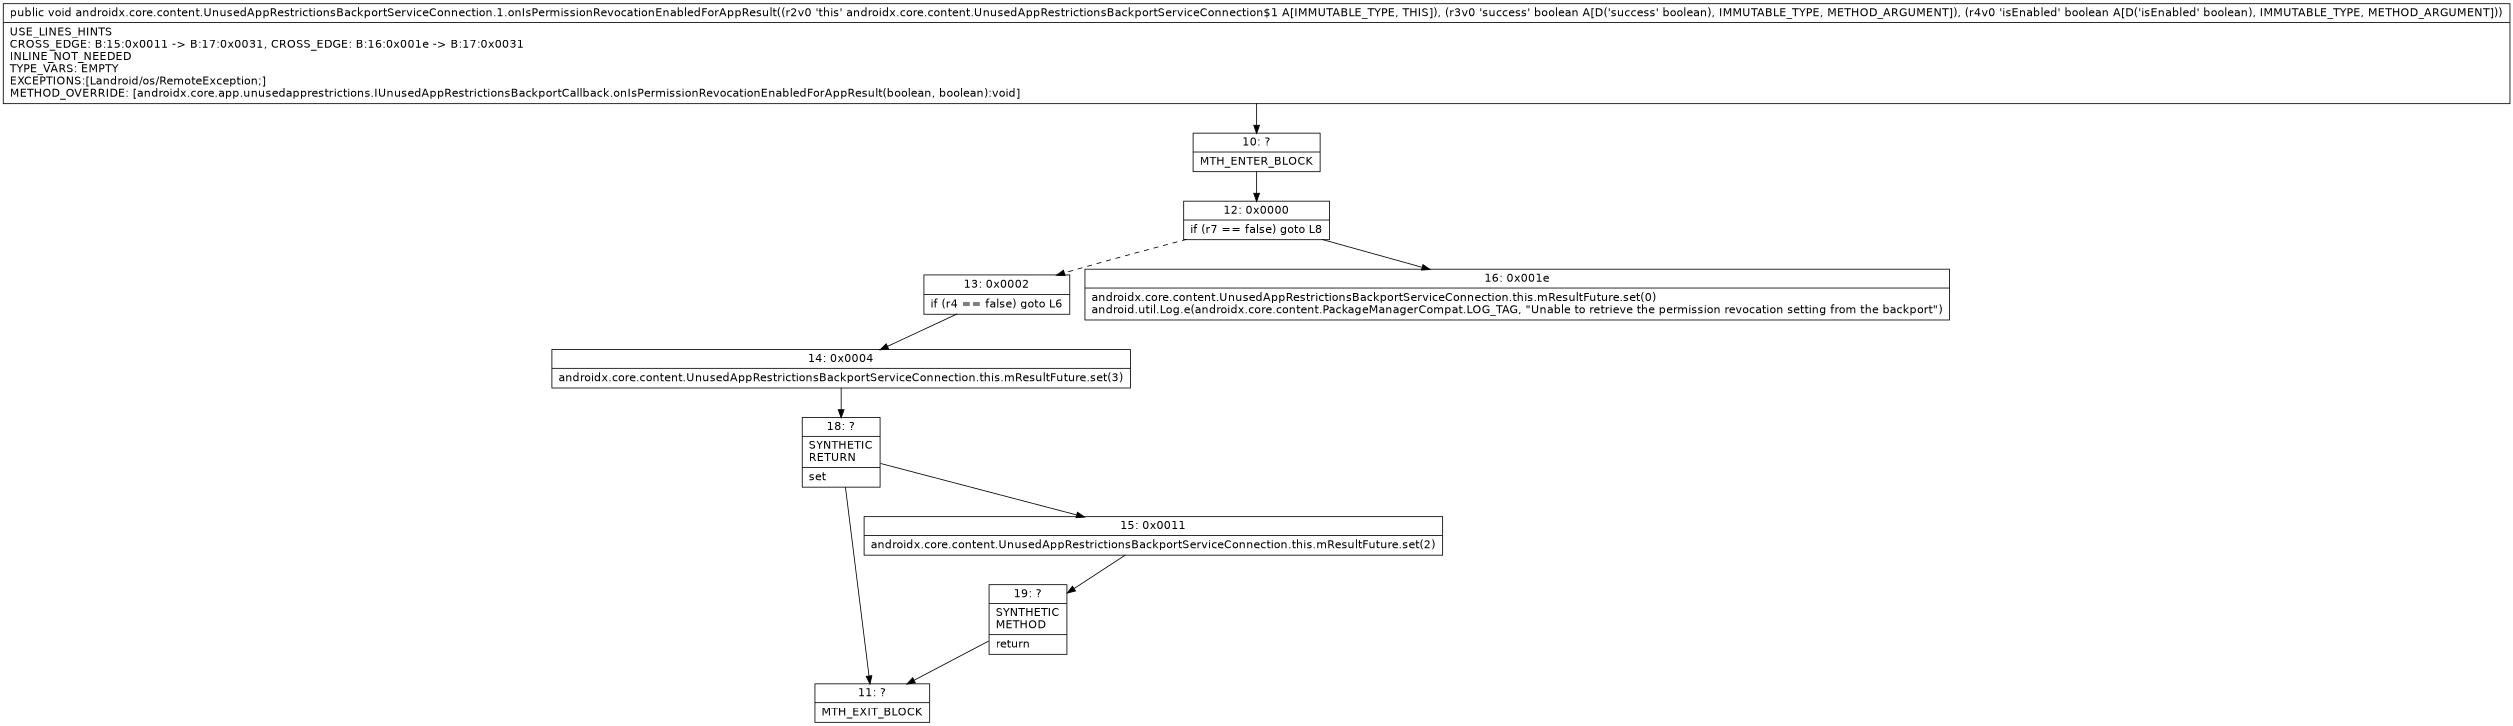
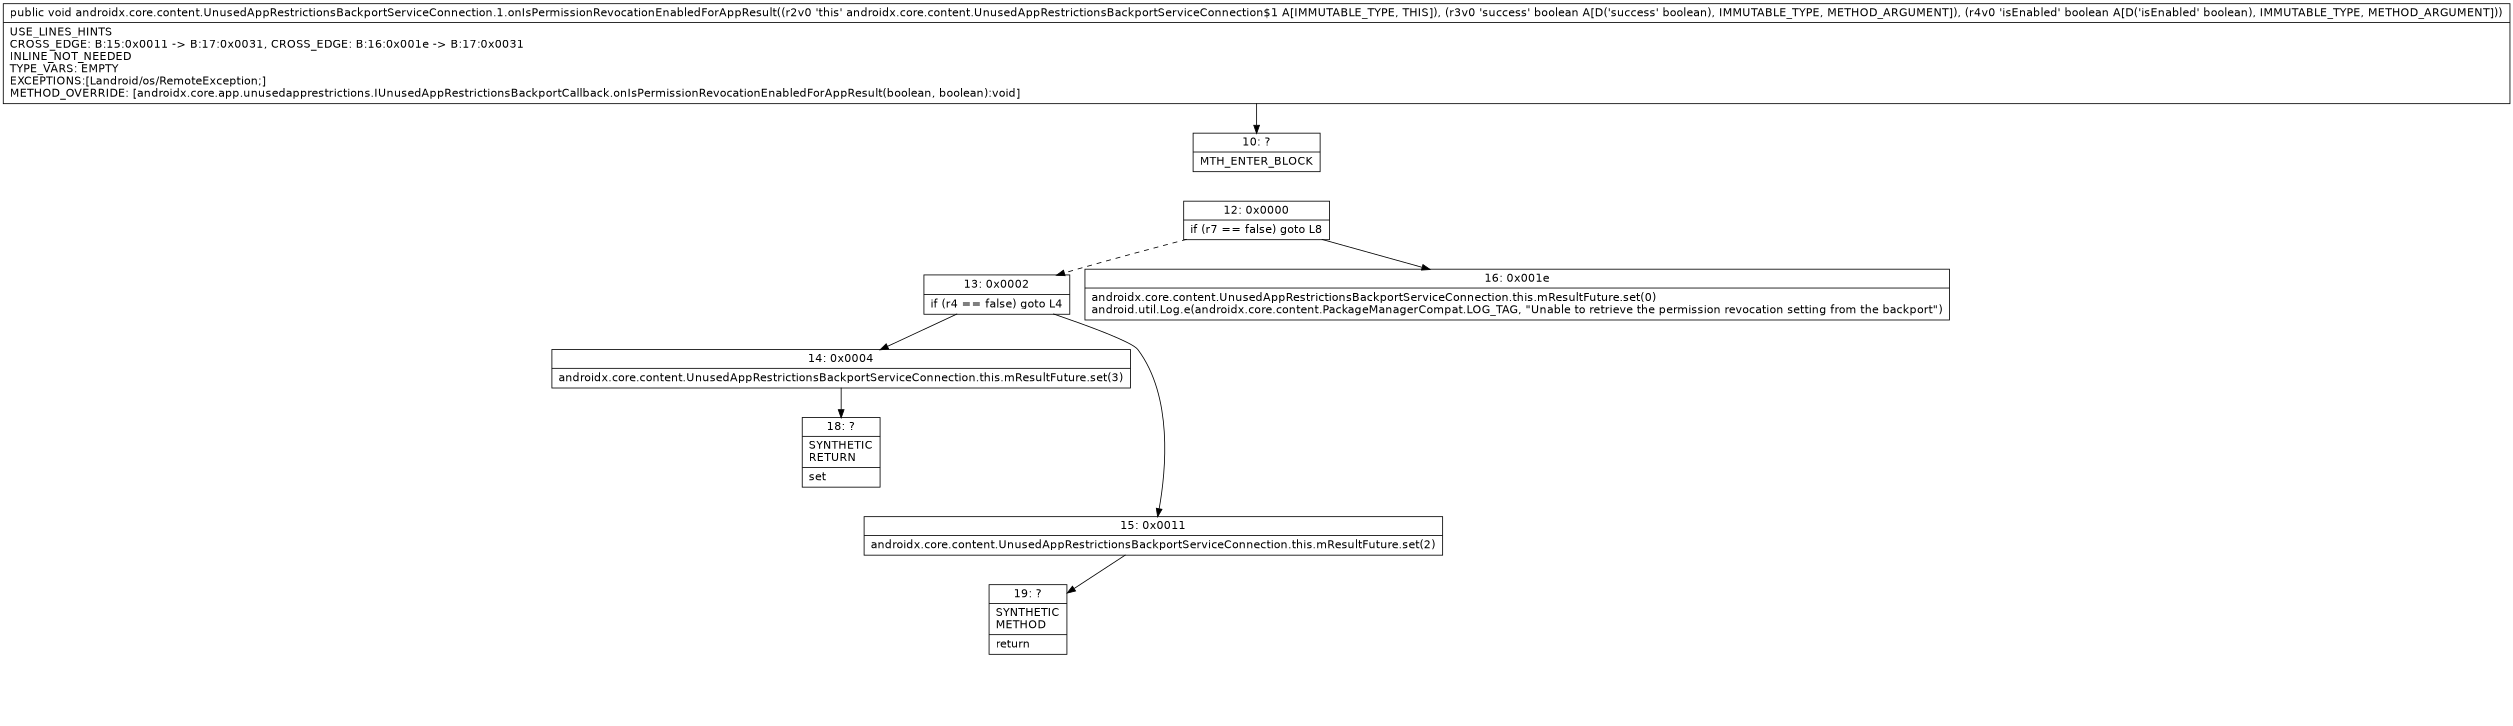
edge "10: ?" -> "12: 0x0000": removed
node "13: 0x0002": text "if (r4 == false) goto L6" -> "if (r4 == false) goto L4"
edge "18: ?" -> "15: 0x0011": now "13: 0x0002" -> "15: 0x0011"
node "11: ?": removed
